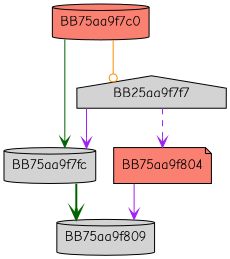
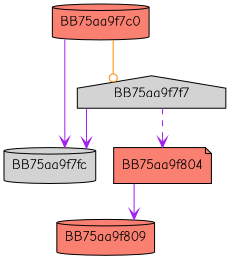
edge "BB75aa9f7c0" -> "BB75aa9f7fc": color darkgreen -> purple
node "BB25aa9f7f7": label "BB25aa9f7f7" -> "BB75aa9f7f7"
edge "BB75aa9f7fc" -> "BB75aa9f809": removed
node "BB75aa9f809": fillcolor lightgrey -> salmon
